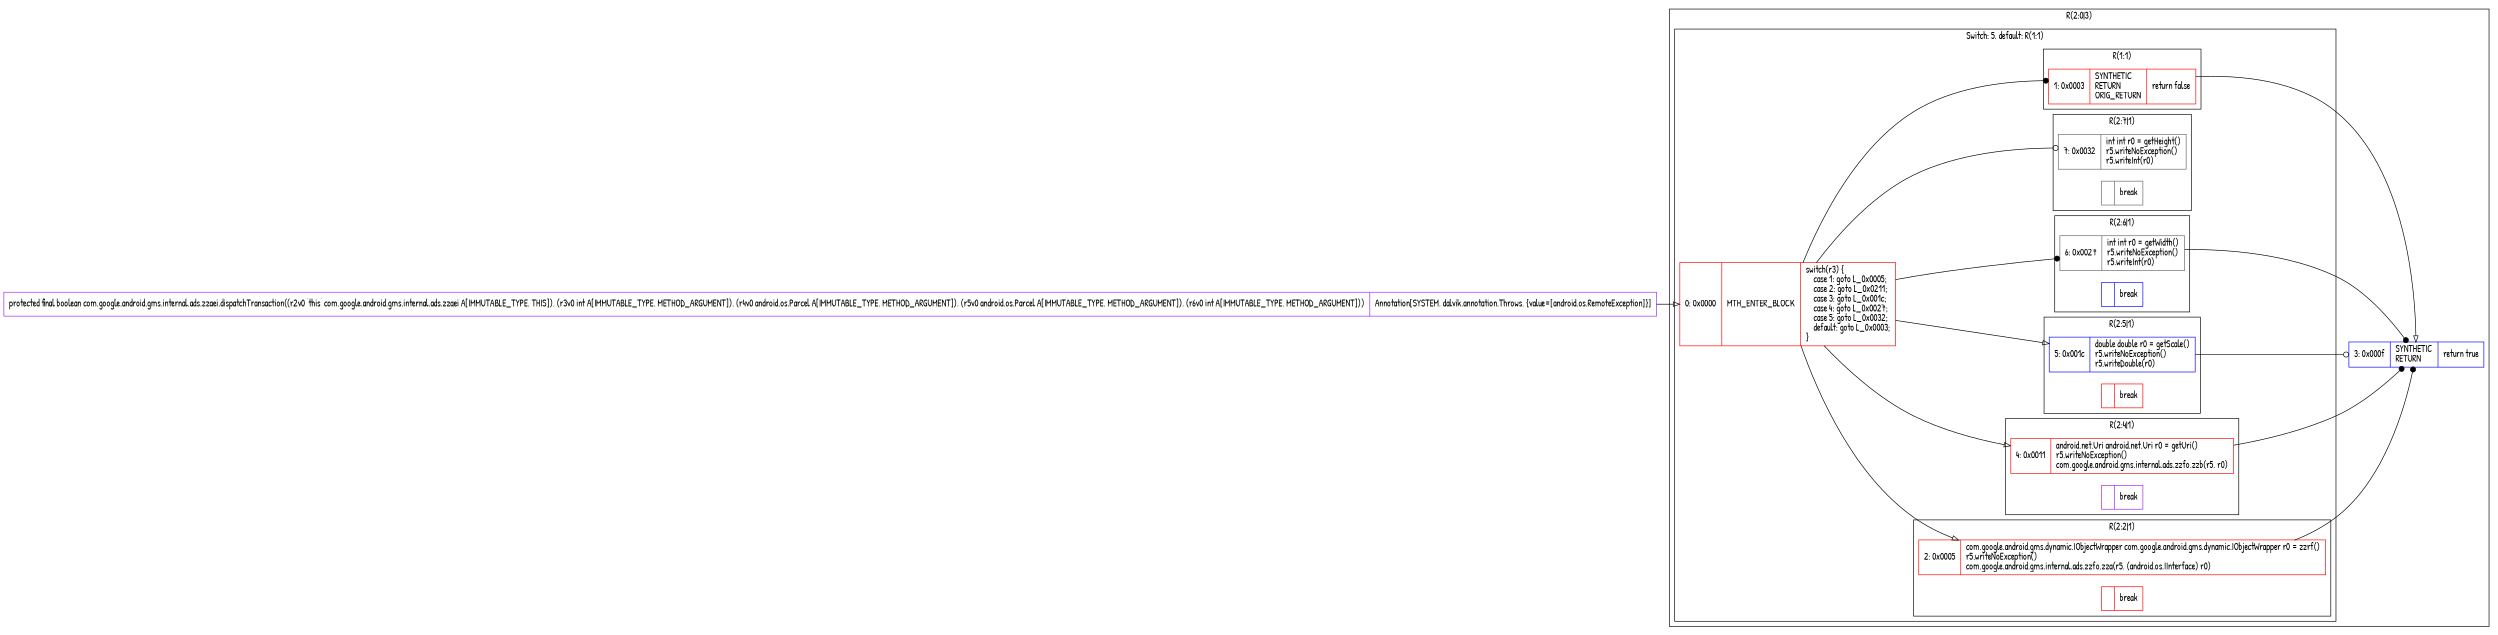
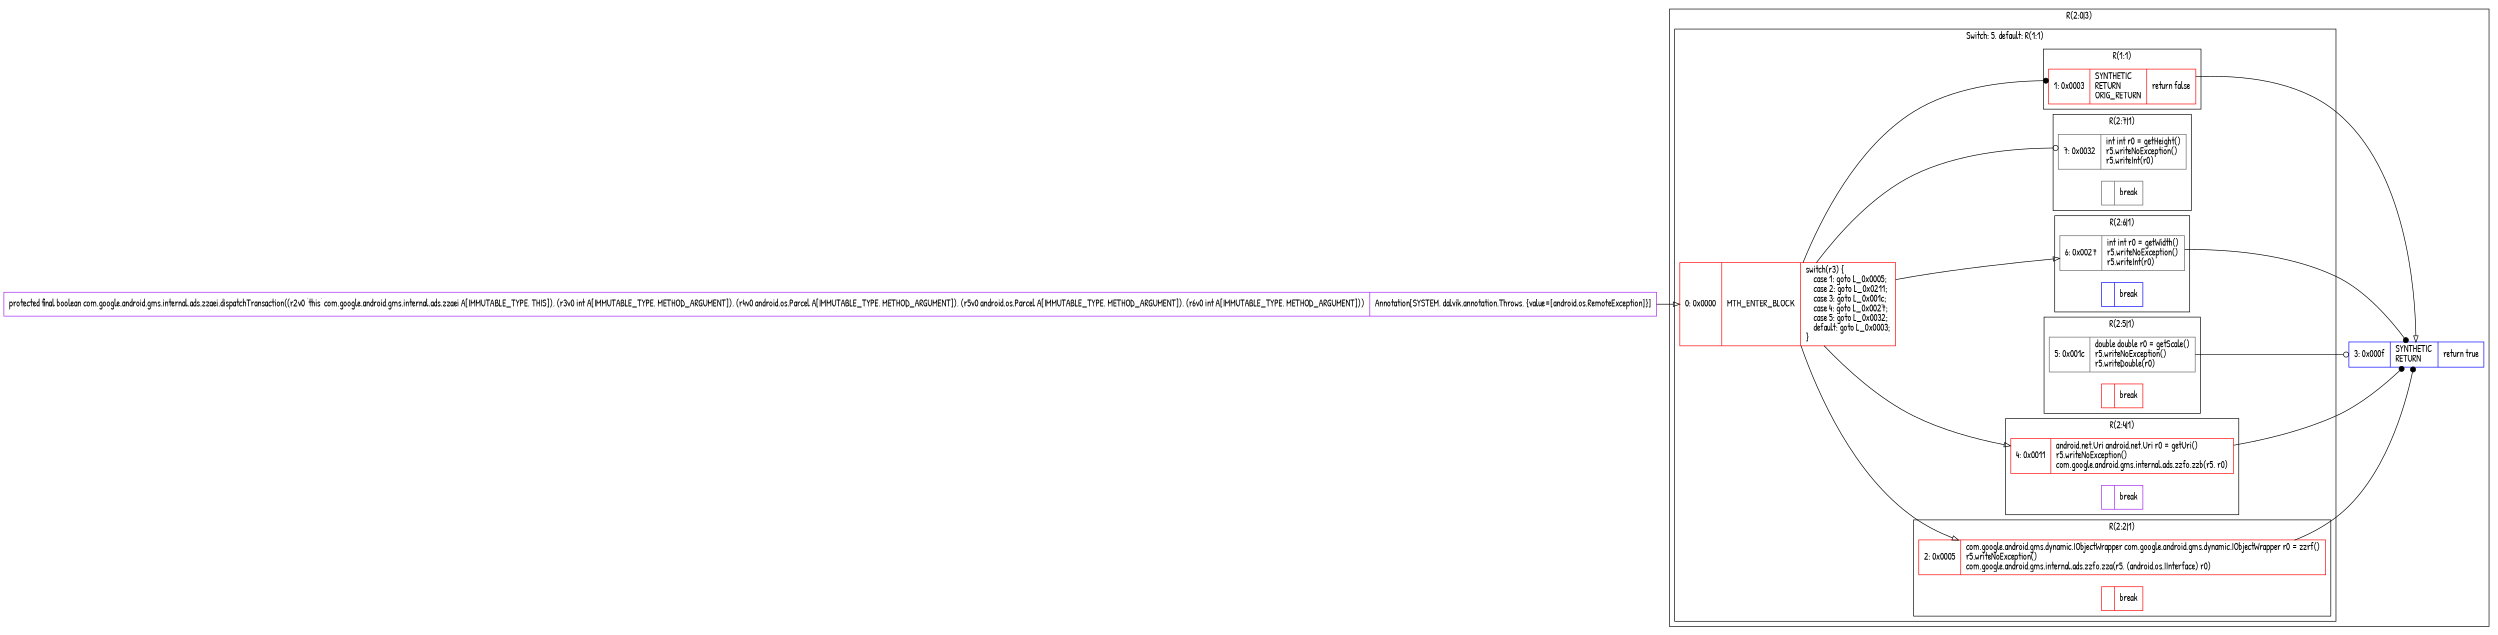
edge "0: 0x0000" -> "6: 0x0027": arrowhead dot -> onormal
edge "0: 0x0000" -> "5: 0x001c": removed
node "5: 0x001c": color blue -> gray40
